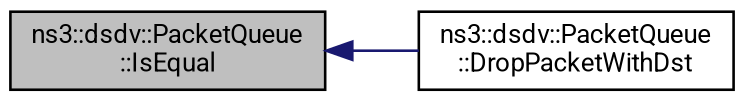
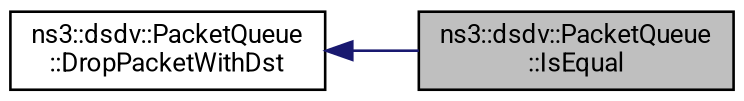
edge "ns3::dsdv::PacketQueue ::DropPacketWithDst" -> "ns3::dsdv::PacketQueue ::IsEqual": reversed
